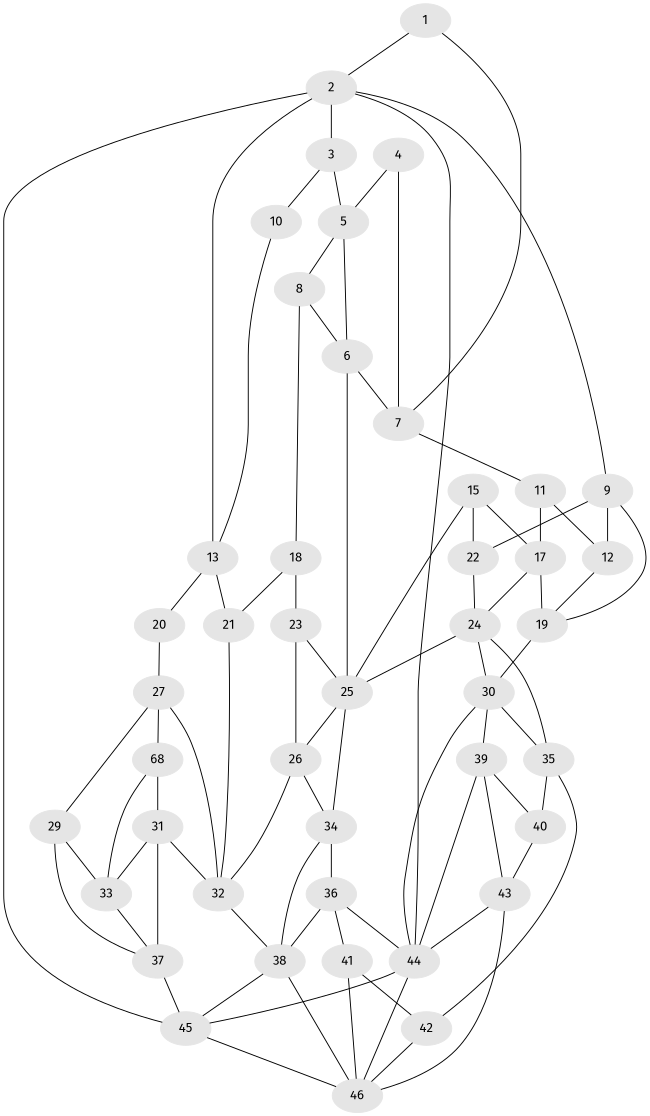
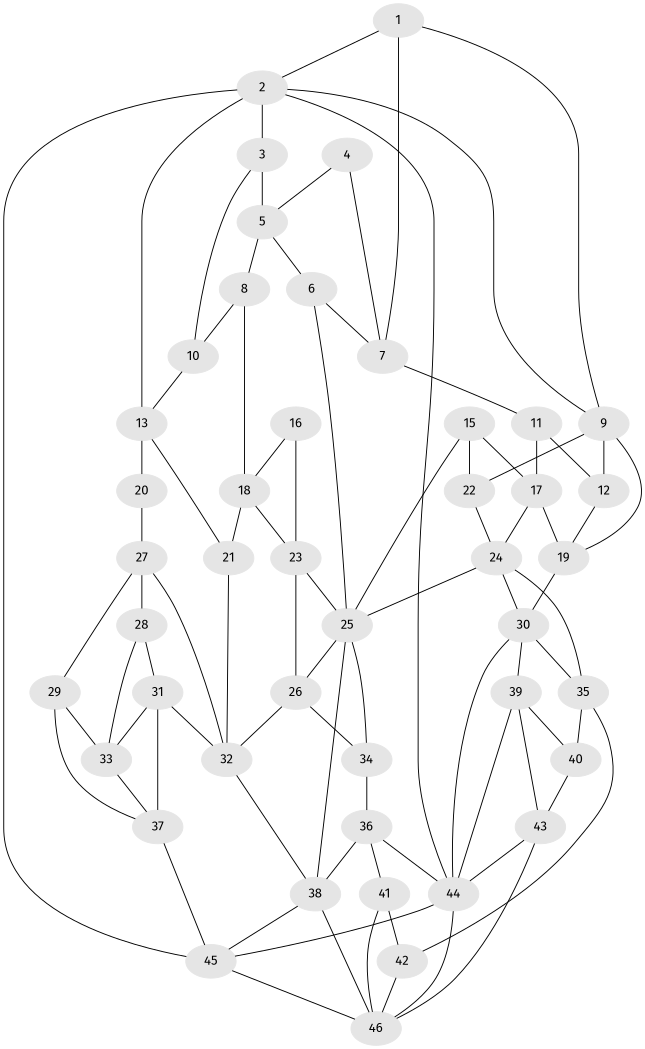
edge "1" -- "9": added
edge "8" -- "6": now "8" -- "10"
node "16": added
node "68": label "68" -> "28"
edge "34" -- "38": now "25" -- "38"
